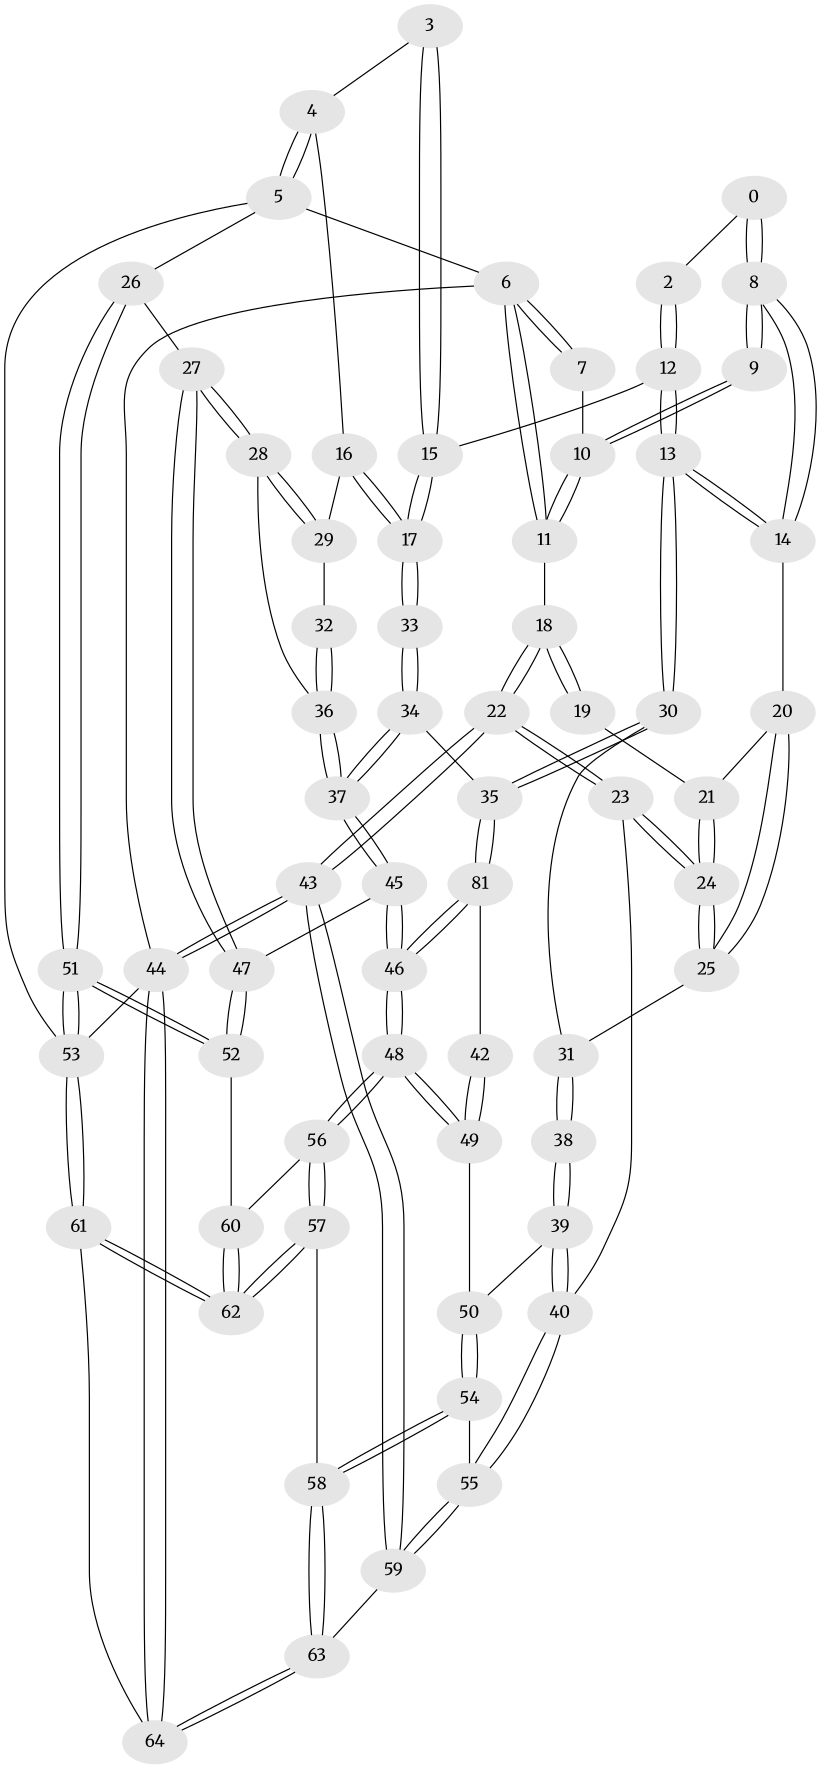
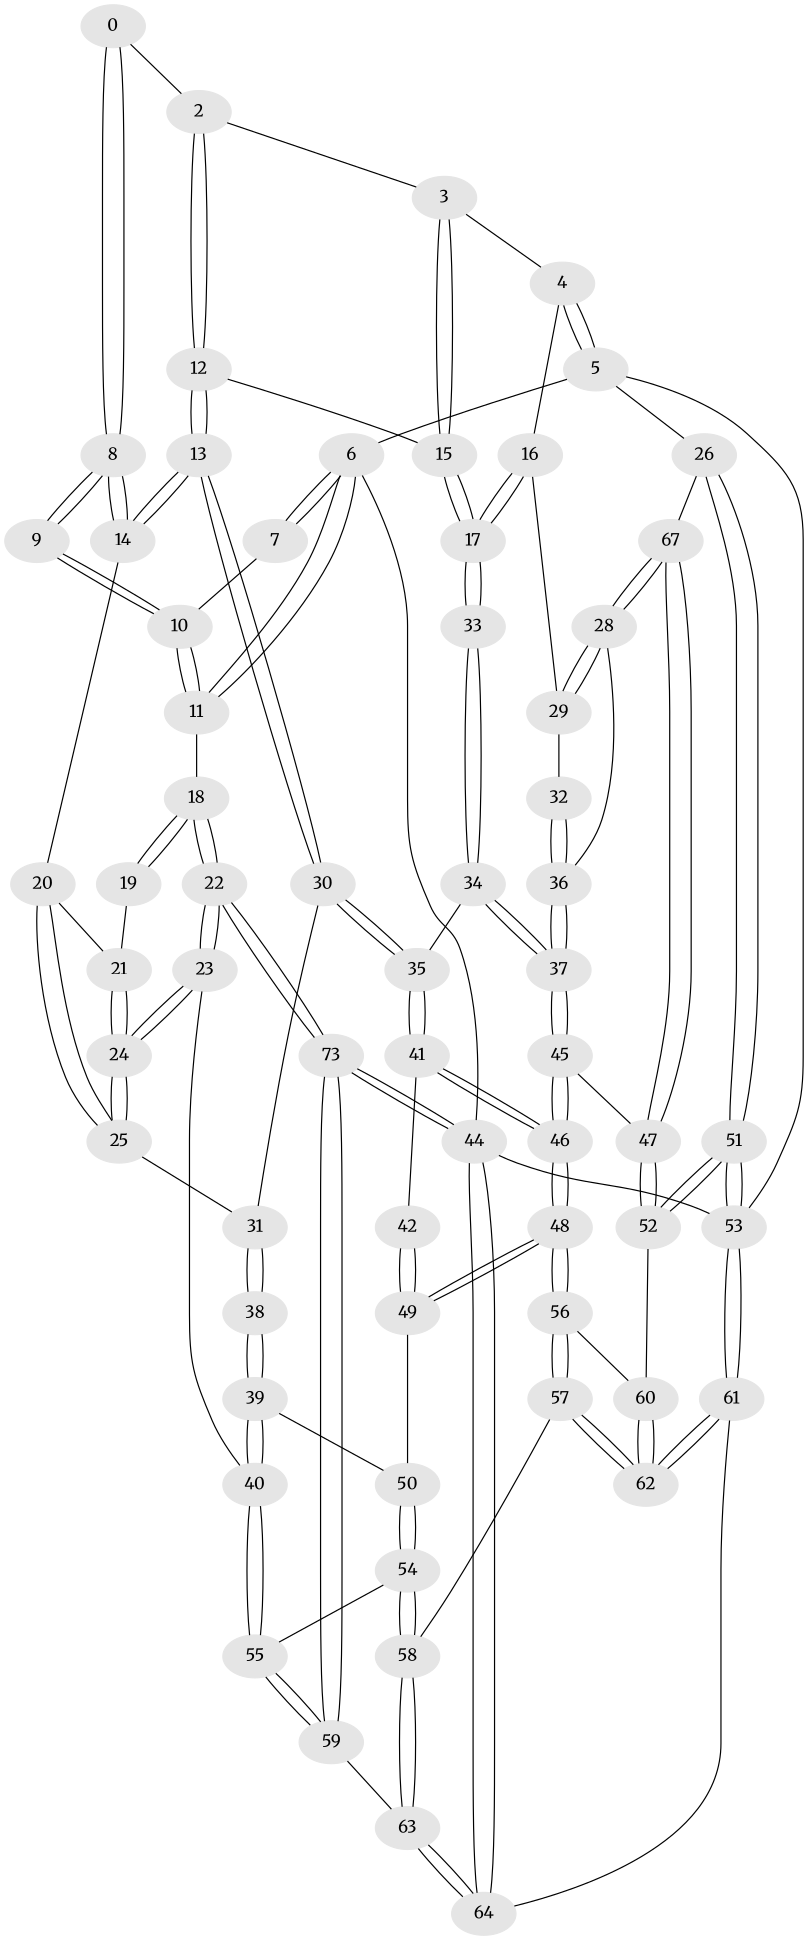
edge "2" -- "3": added
node "27": label "27" -> "67"
node "43": label "43" -> "73"
node "81": label "81" -> "41"
